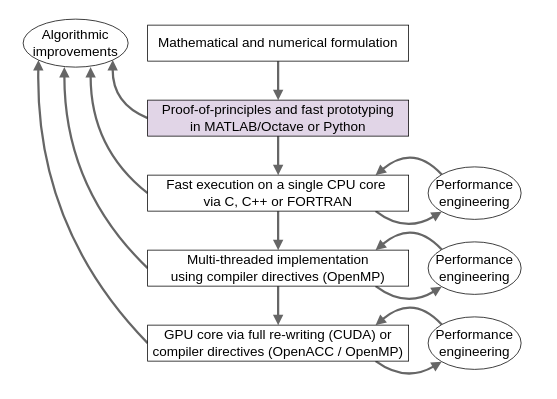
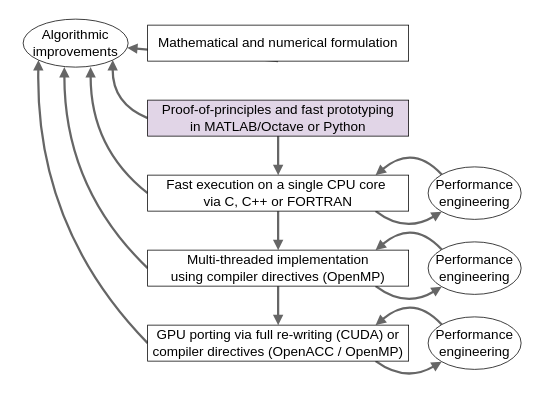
edge "Mathematical and numerical formulation" -> "Proof-of-principles and fast prototyping in MATLAB/Octave or Python": now "Mathematical and numerical formulation" -> "Algorithmicimprovements"
node "GPU core via full re-writing (CUDA) or compiler directives (OpenACC / OpenMP)": label "GPU core via full re-writing (CUDA) or compiler directives (OpenACC / OpenMP)" -> "GPU porting via full re-writing (CUDA) or compiler directives (OpenACC / OpenMP)"
